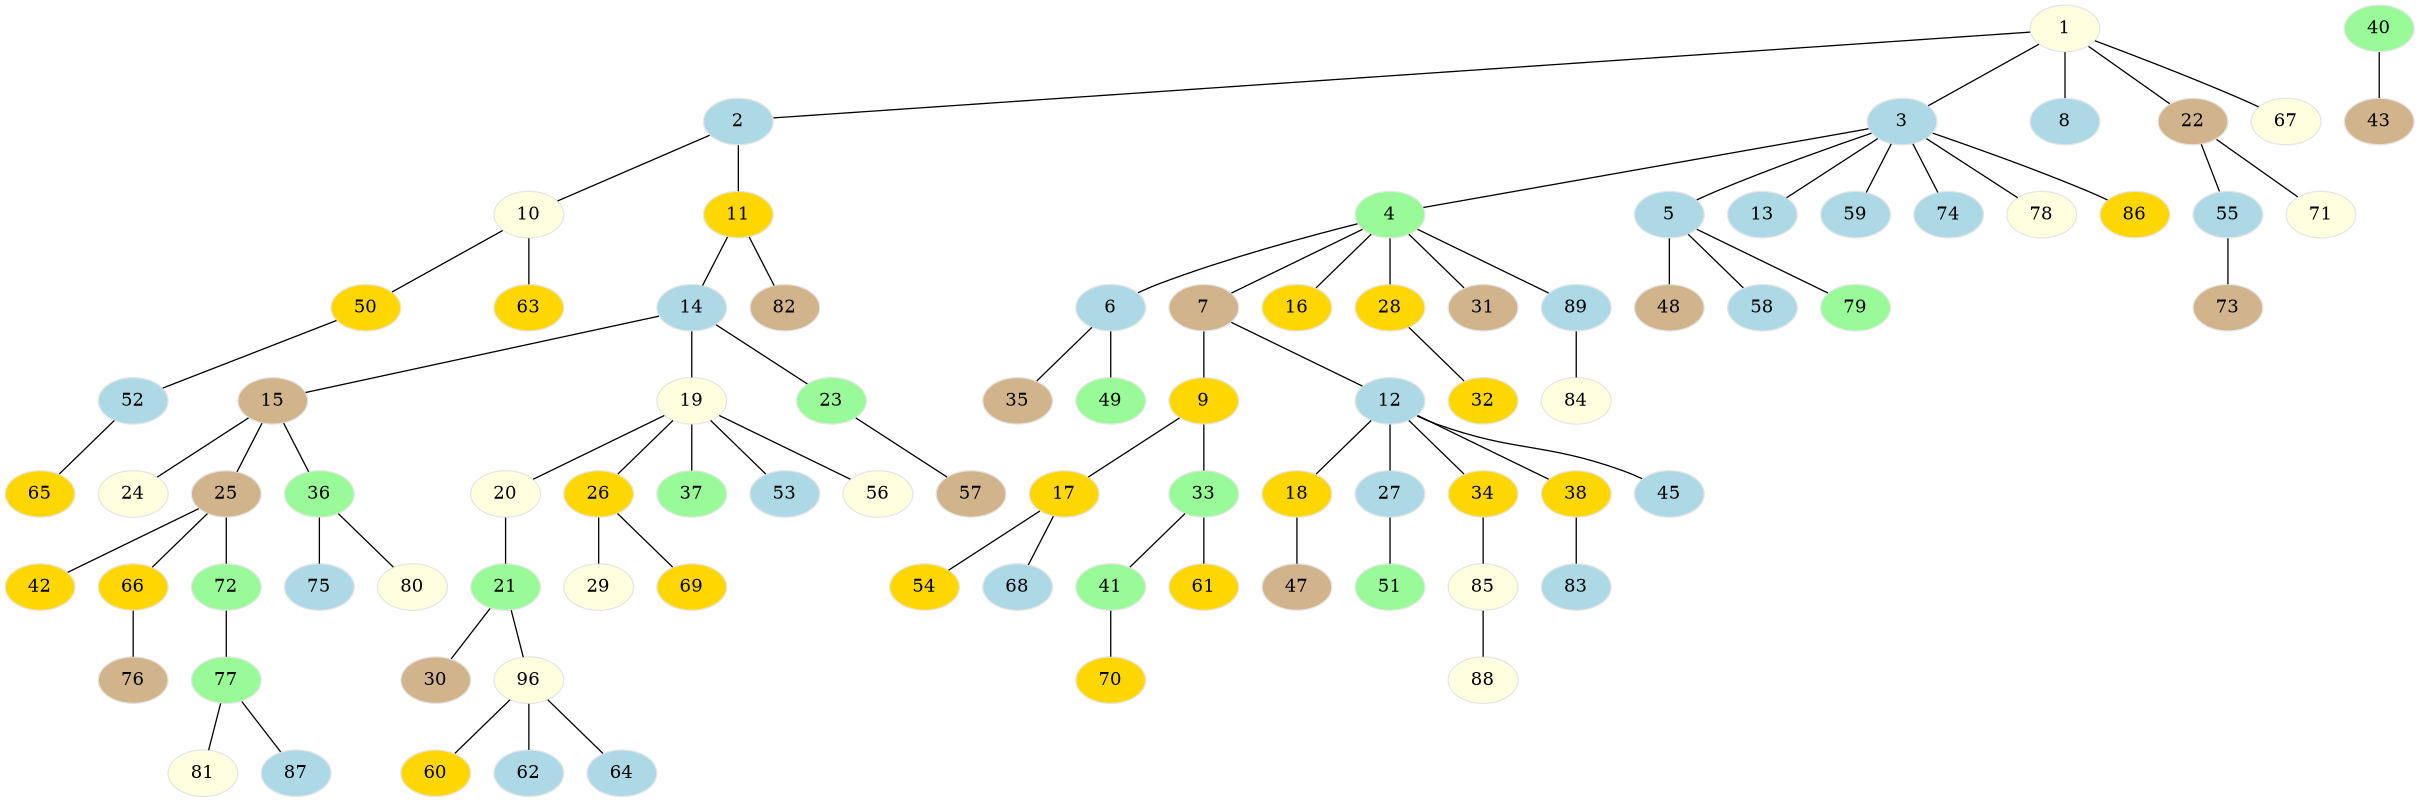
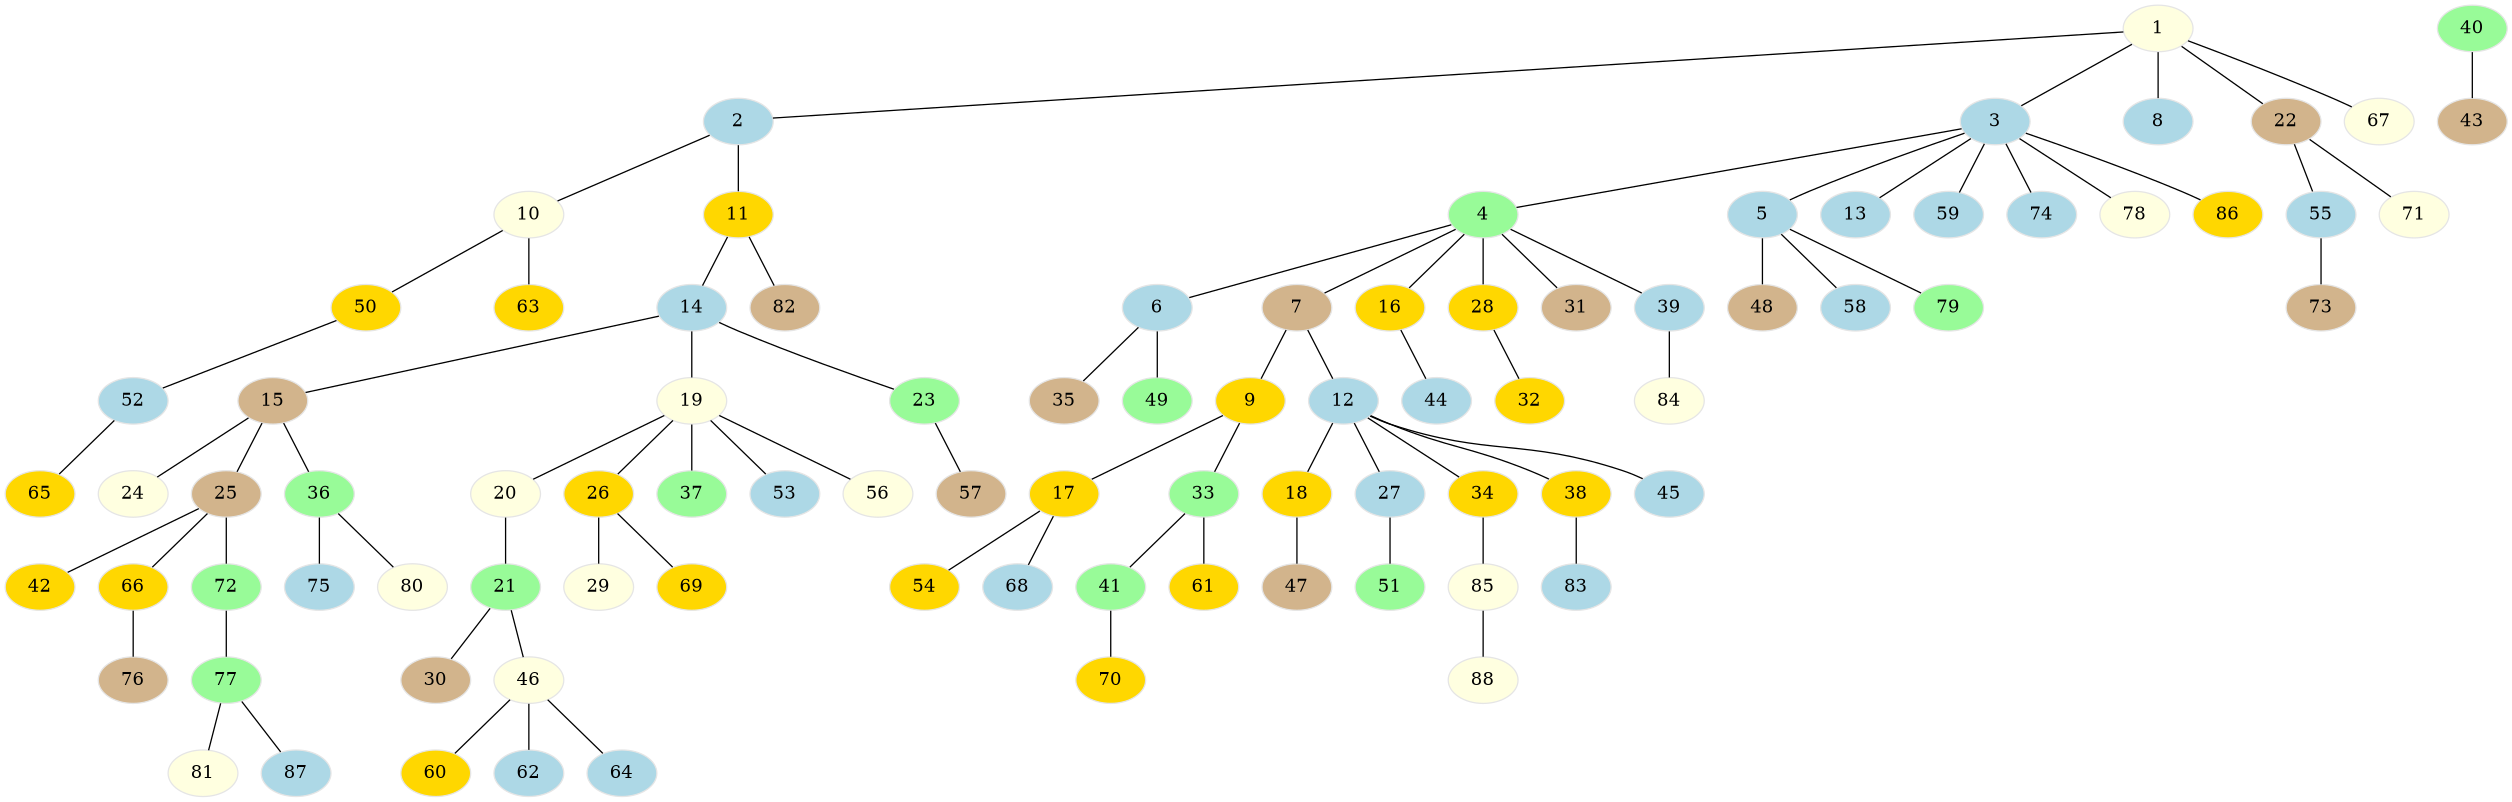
node "89": label "89" -> "39"
node "44": added
node "96": label "96" -> "46"
